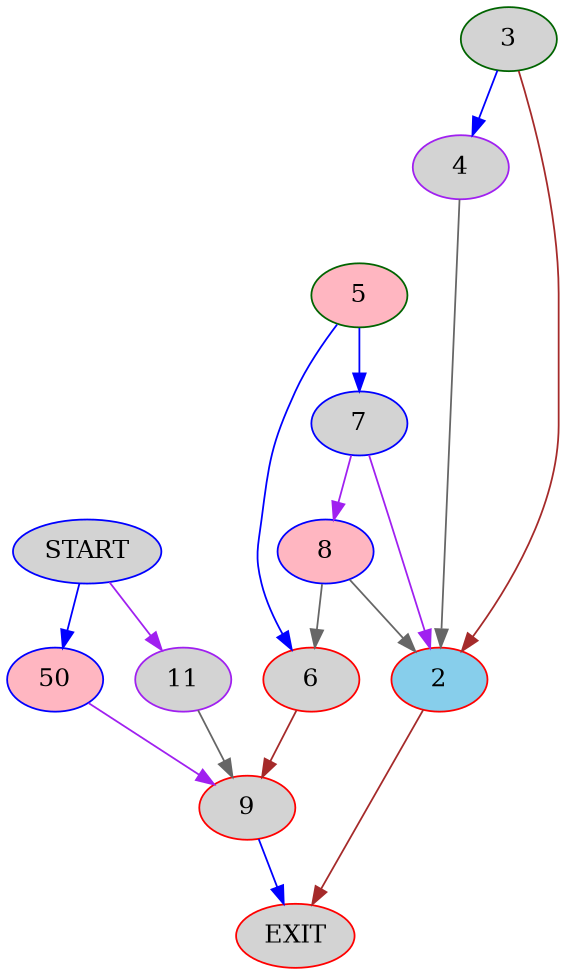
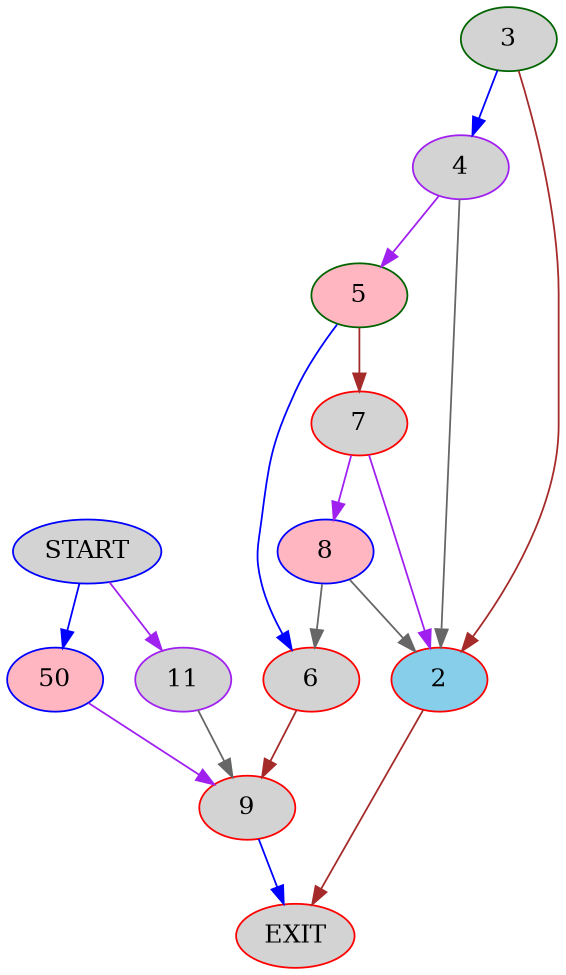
edge "4" -> "5": added
edge "5" -> "7": color blue -> brown
node "7": color blue -> red
